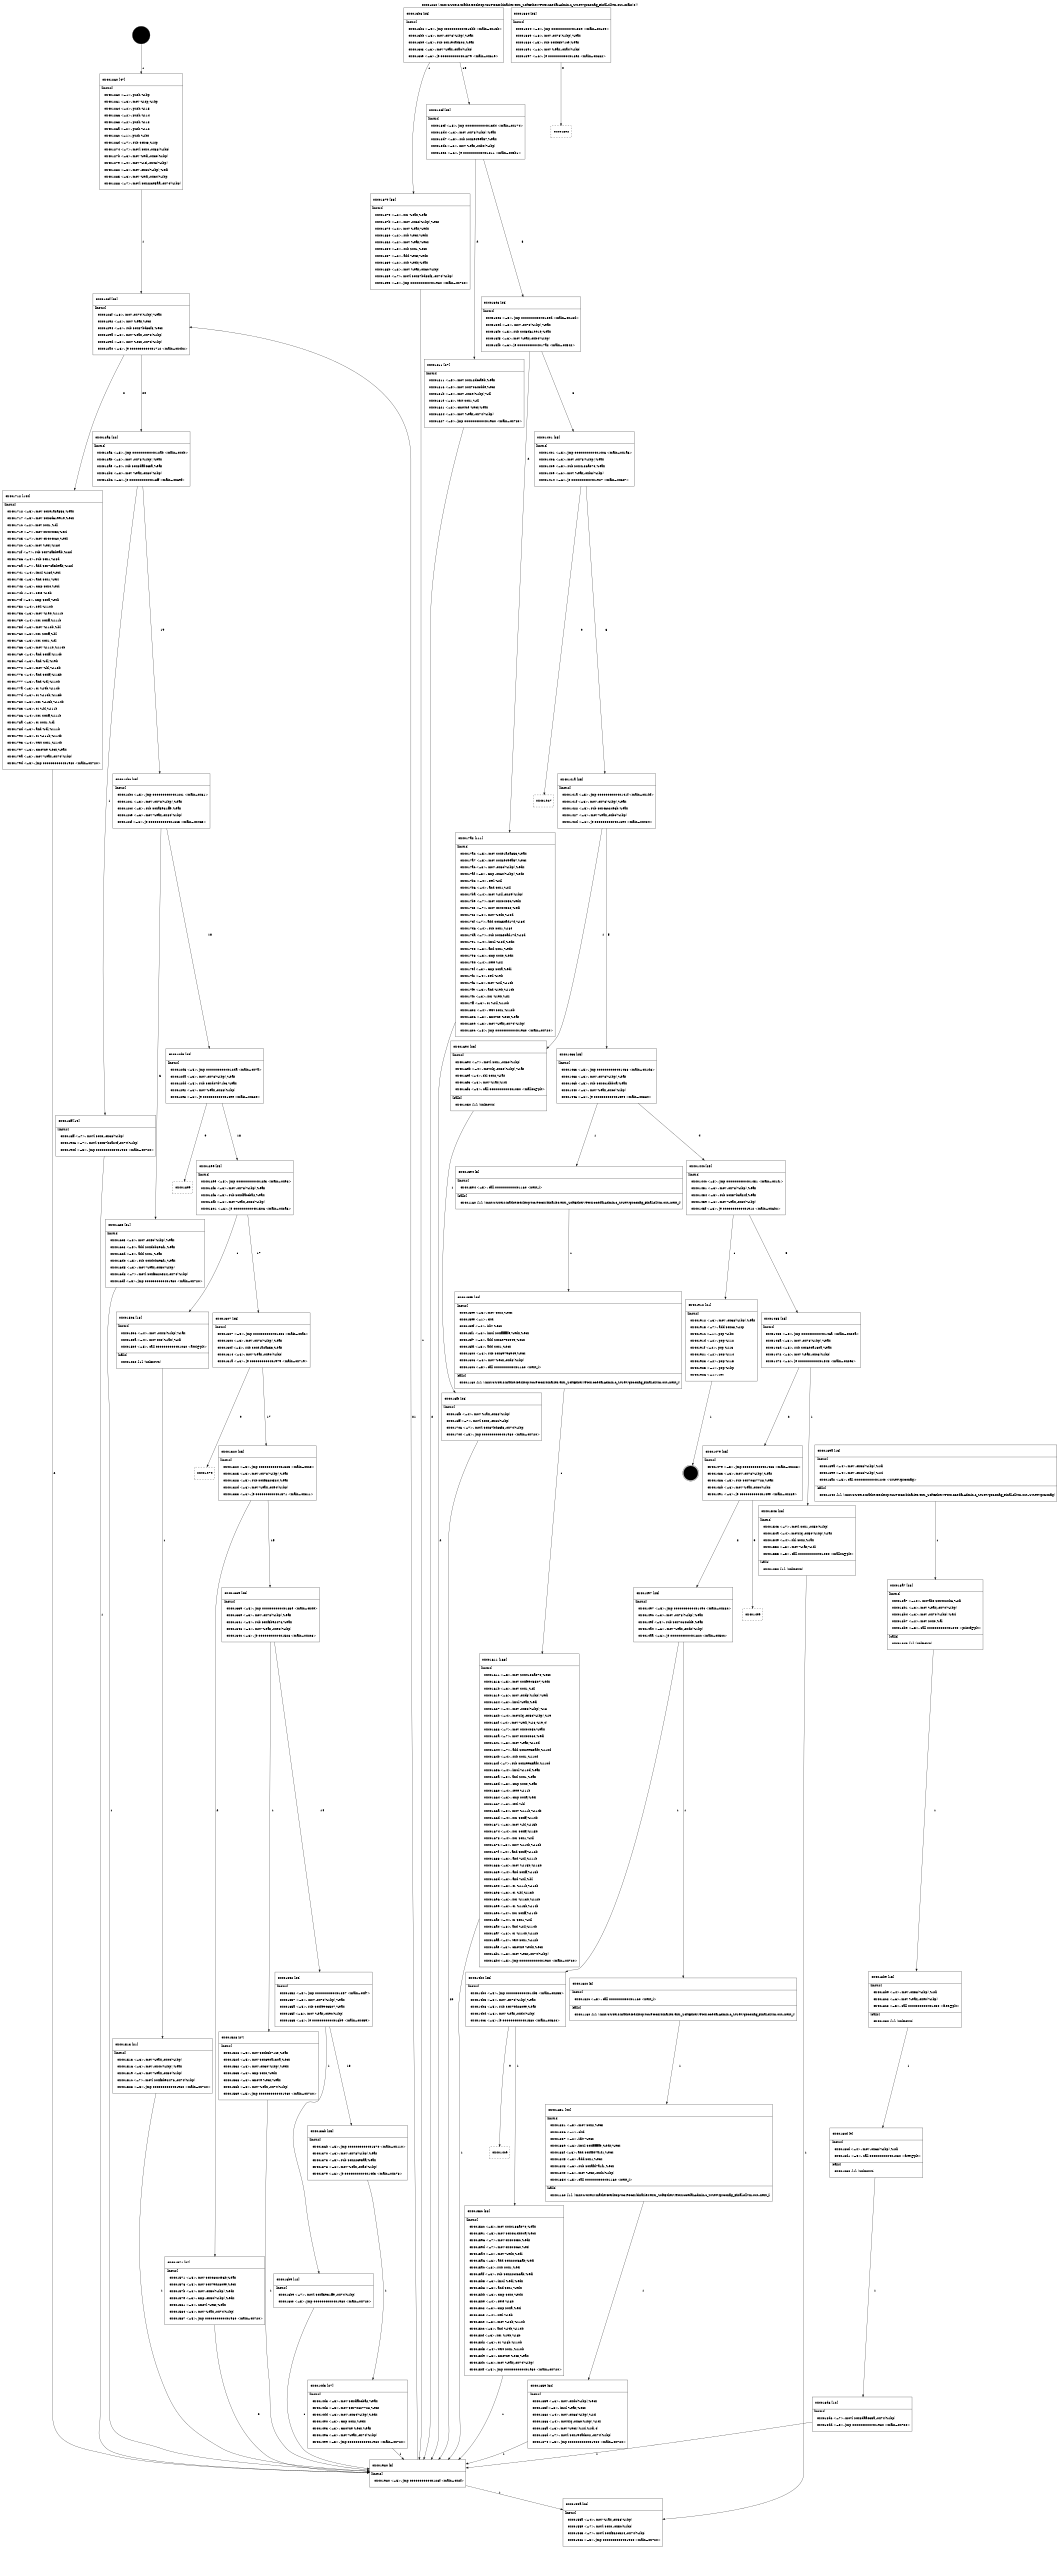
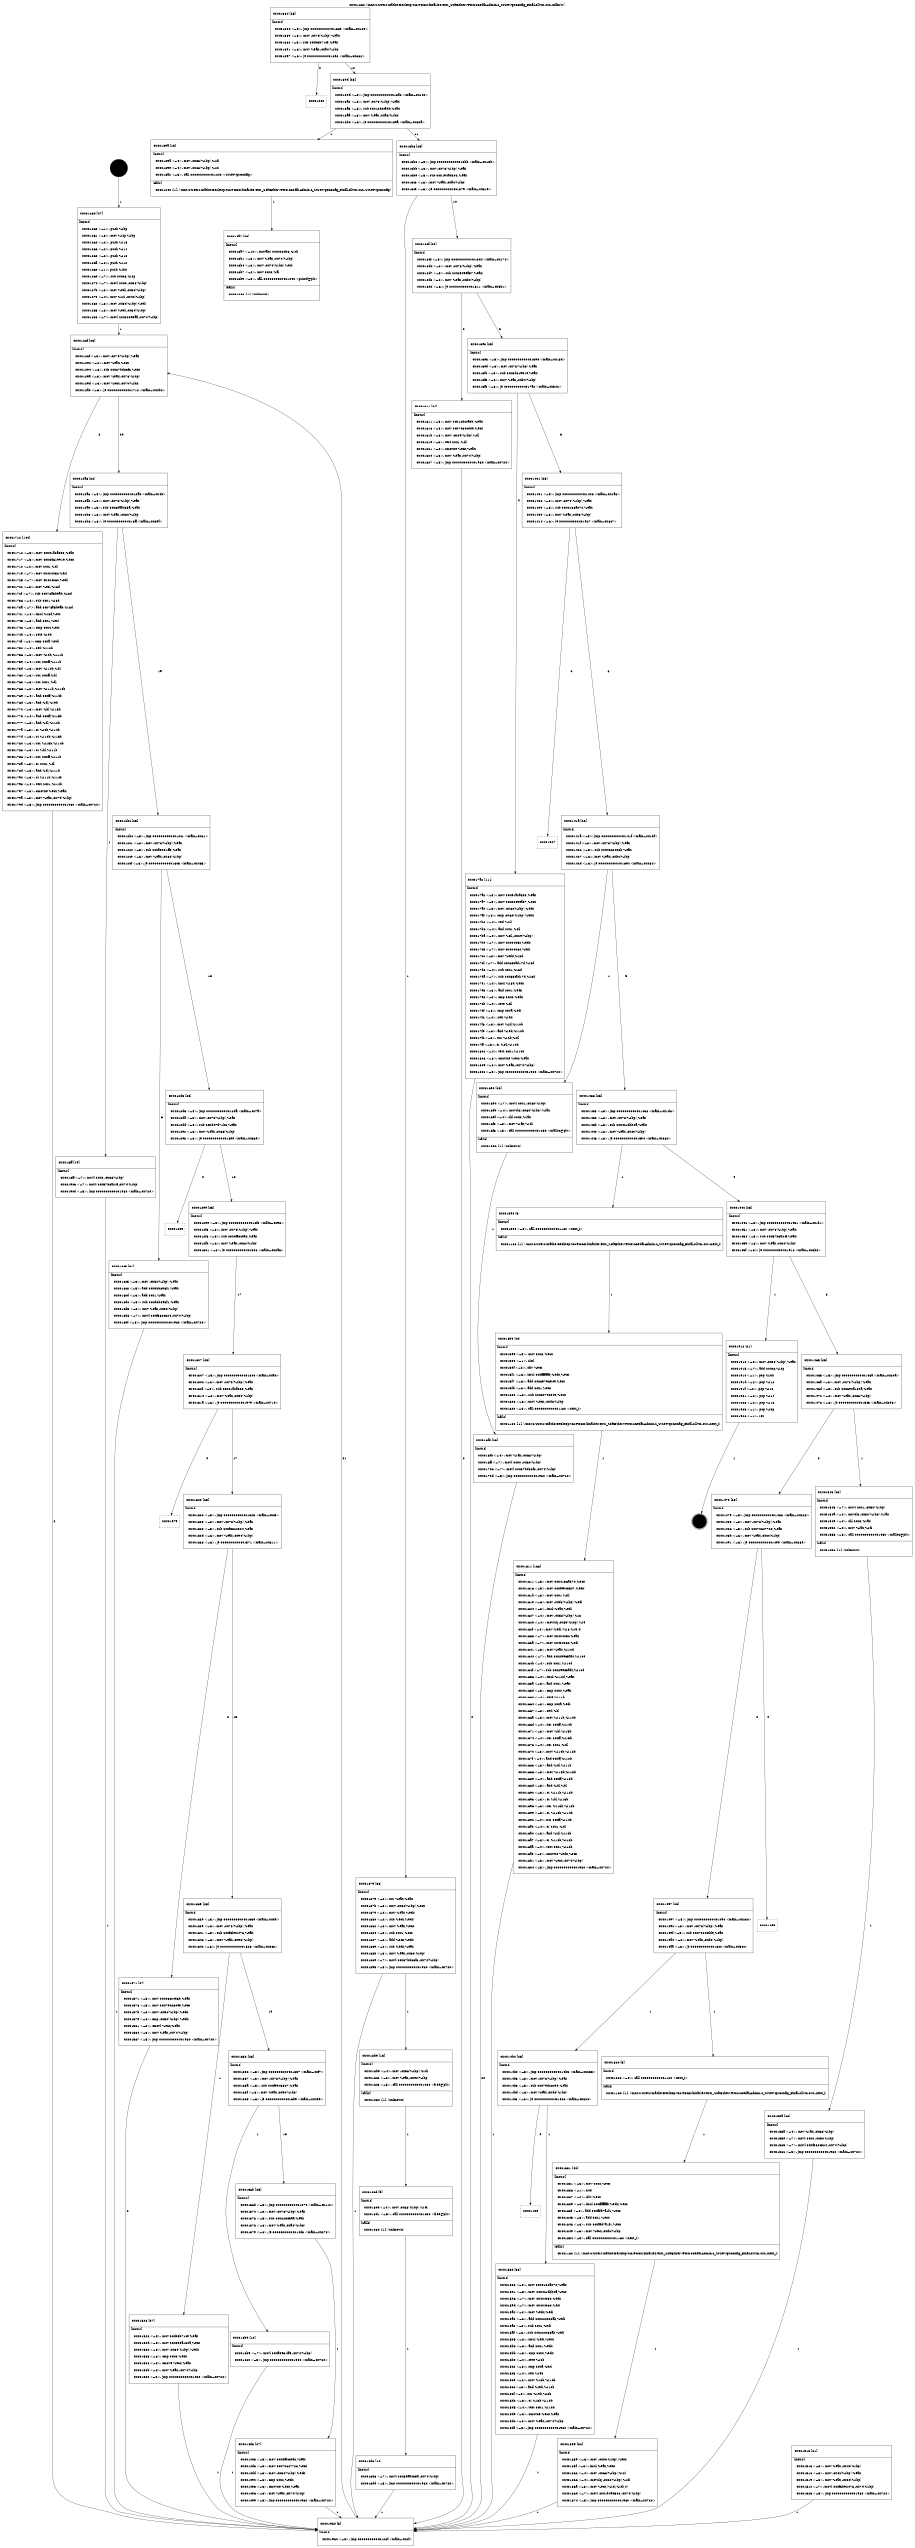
node "0x40139d [25]": added
node "0x401506 [13]": removed
edge "0x4018a7 [23]" -> "0x4018be [15]": now "0x401879 [33]" -> "0x4018be [15]"
edge "0x401980 [5]" -> "0x40155a [23]": reversed
